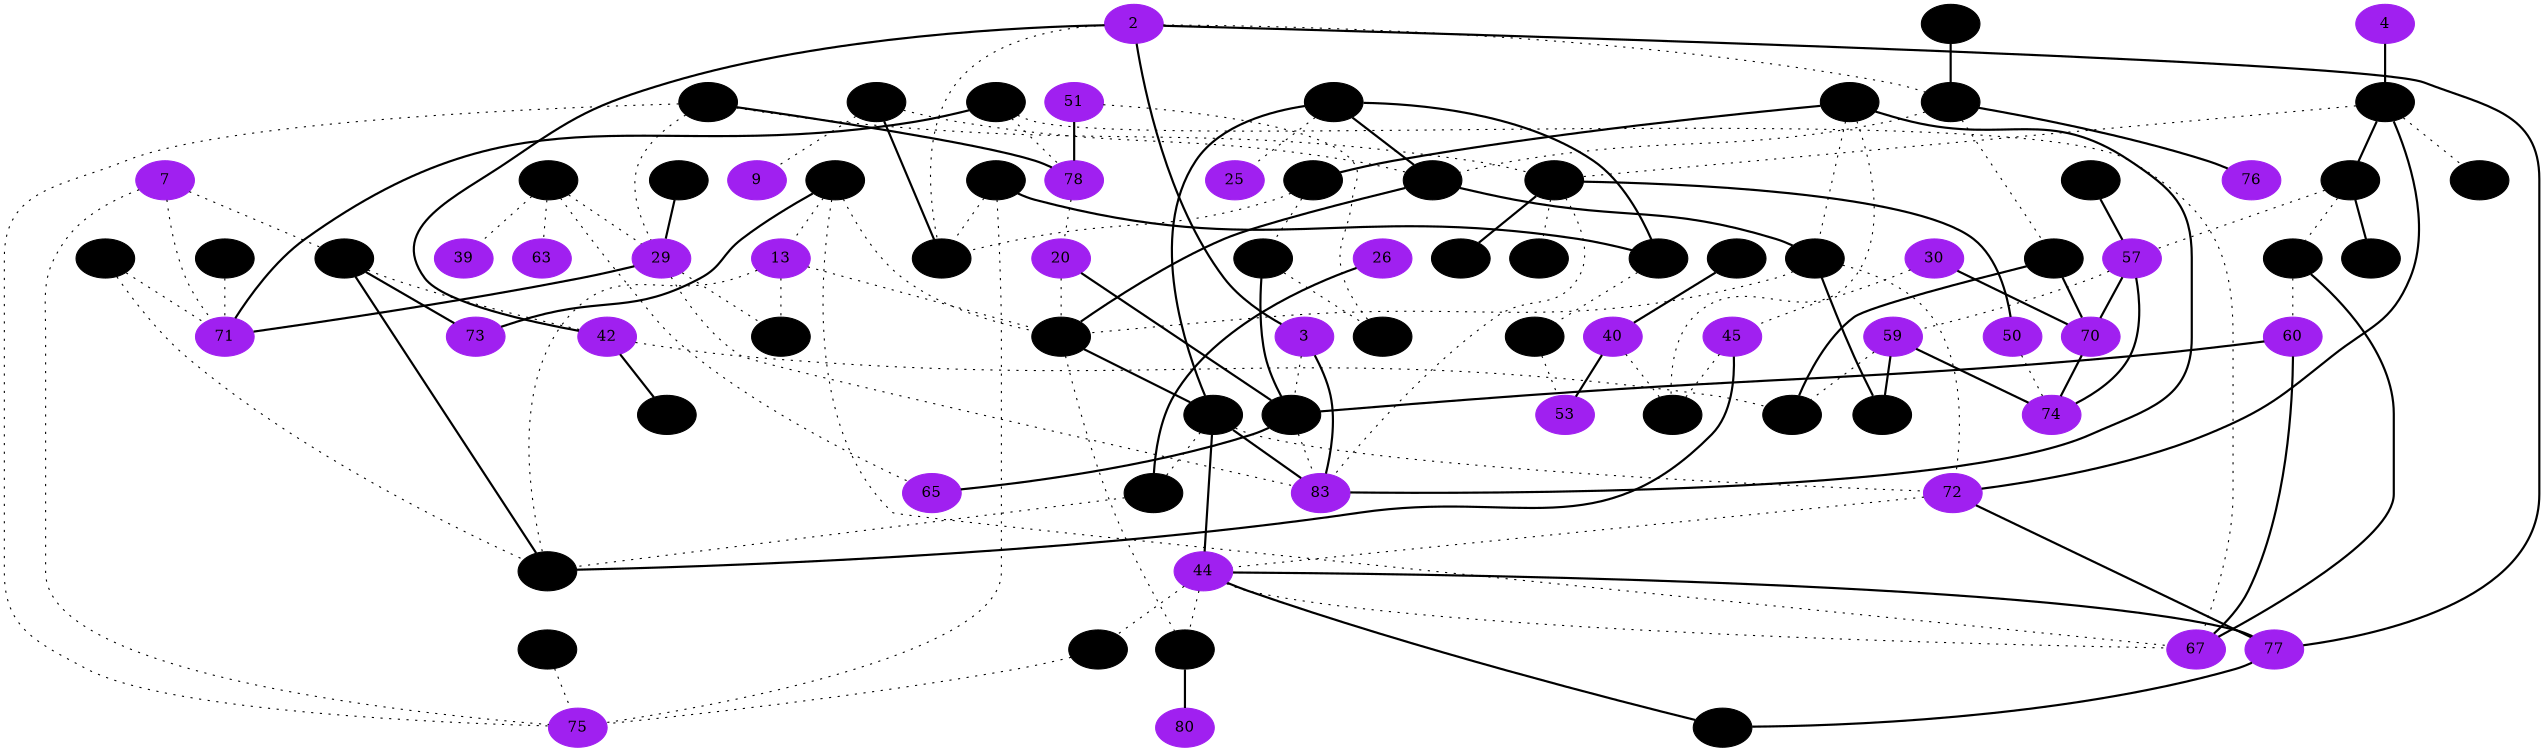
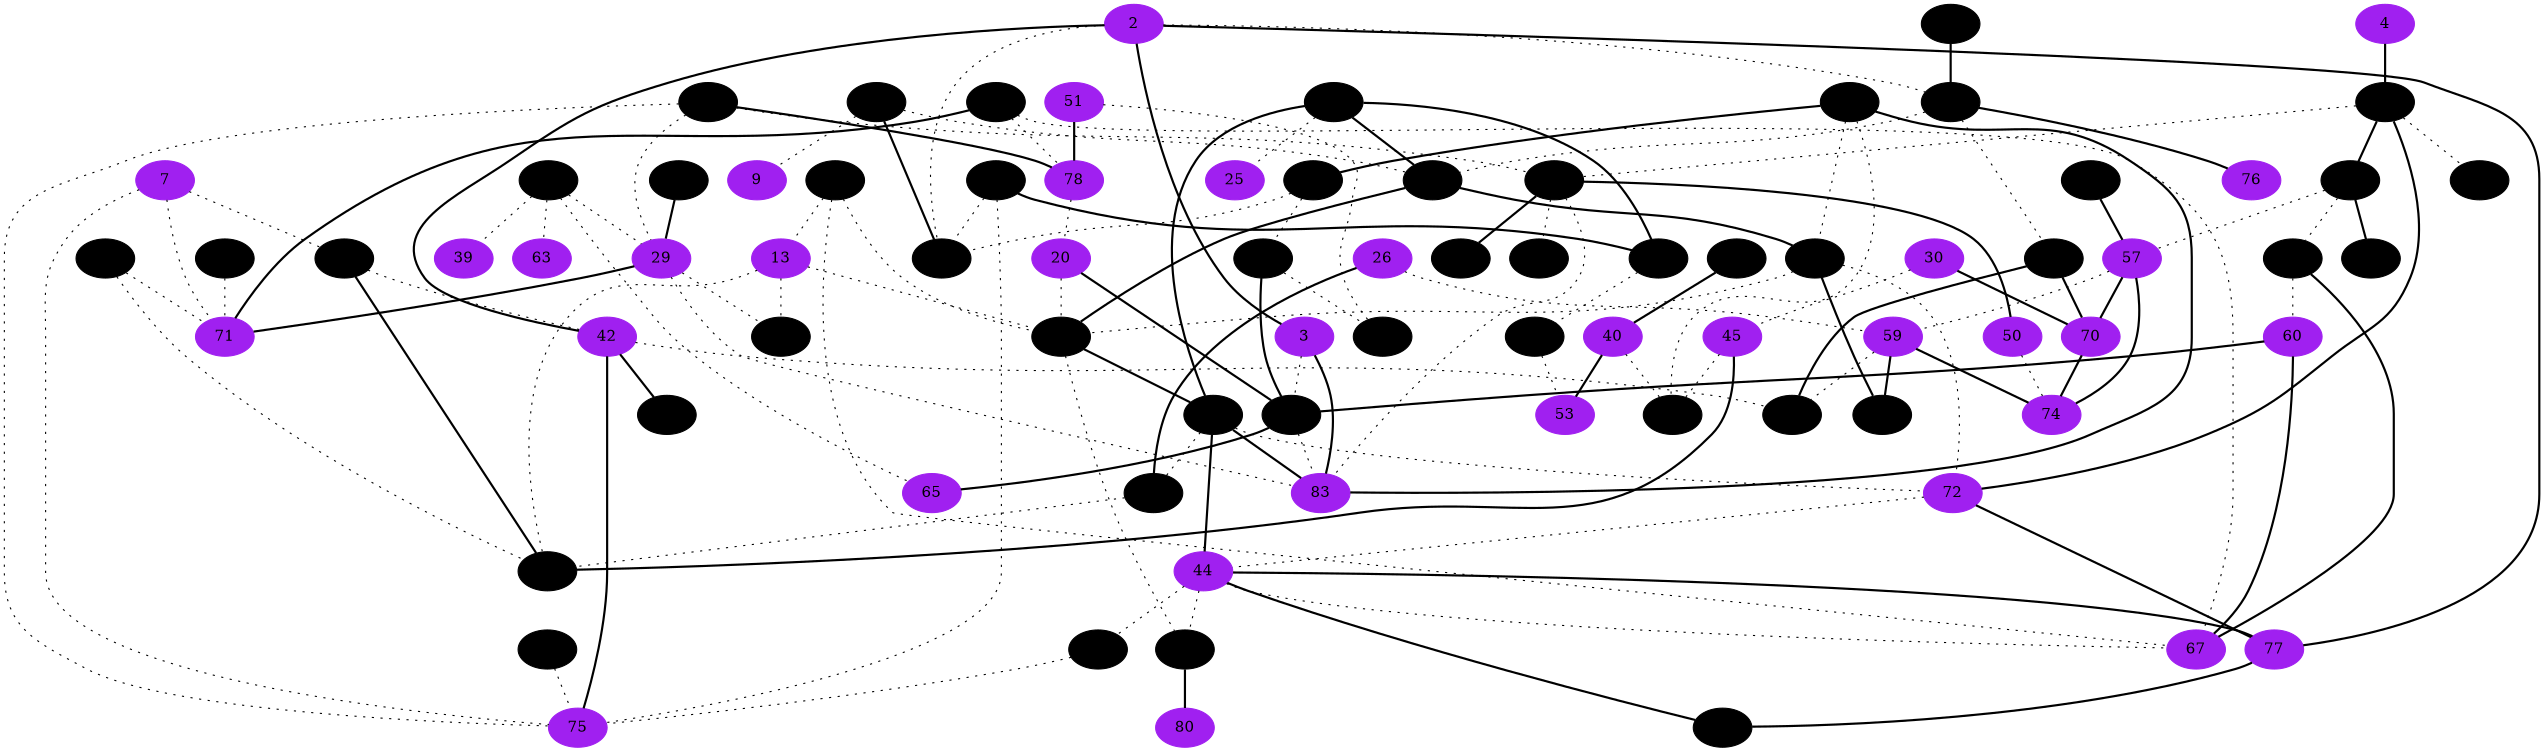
edge "26" -- "59": added
node "73": removed
edge "42" -- "75": added
